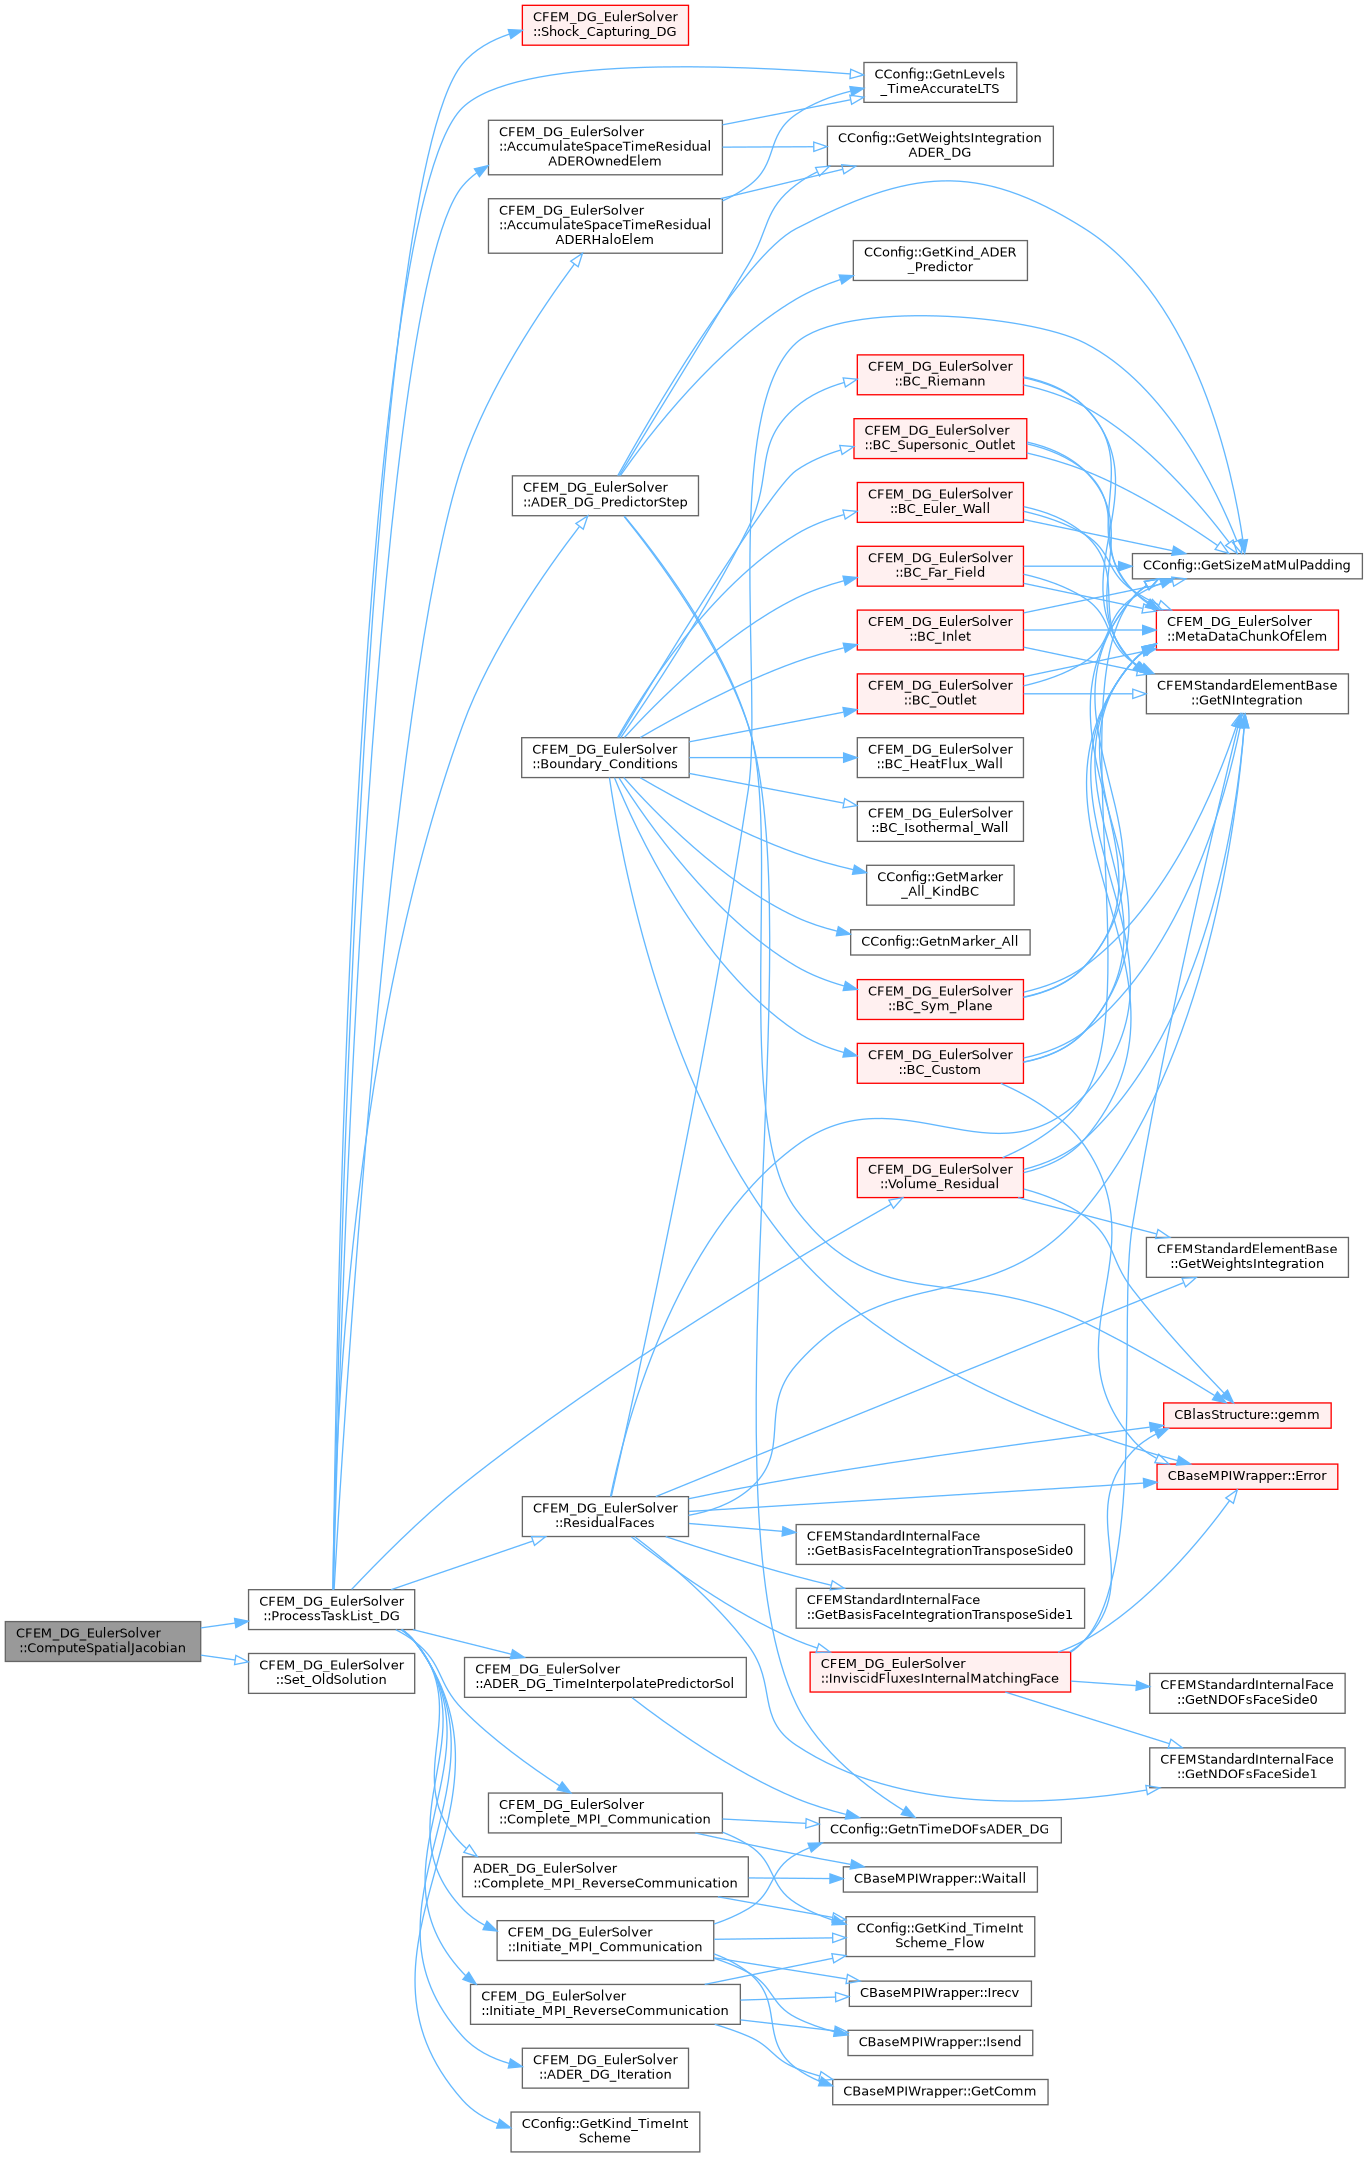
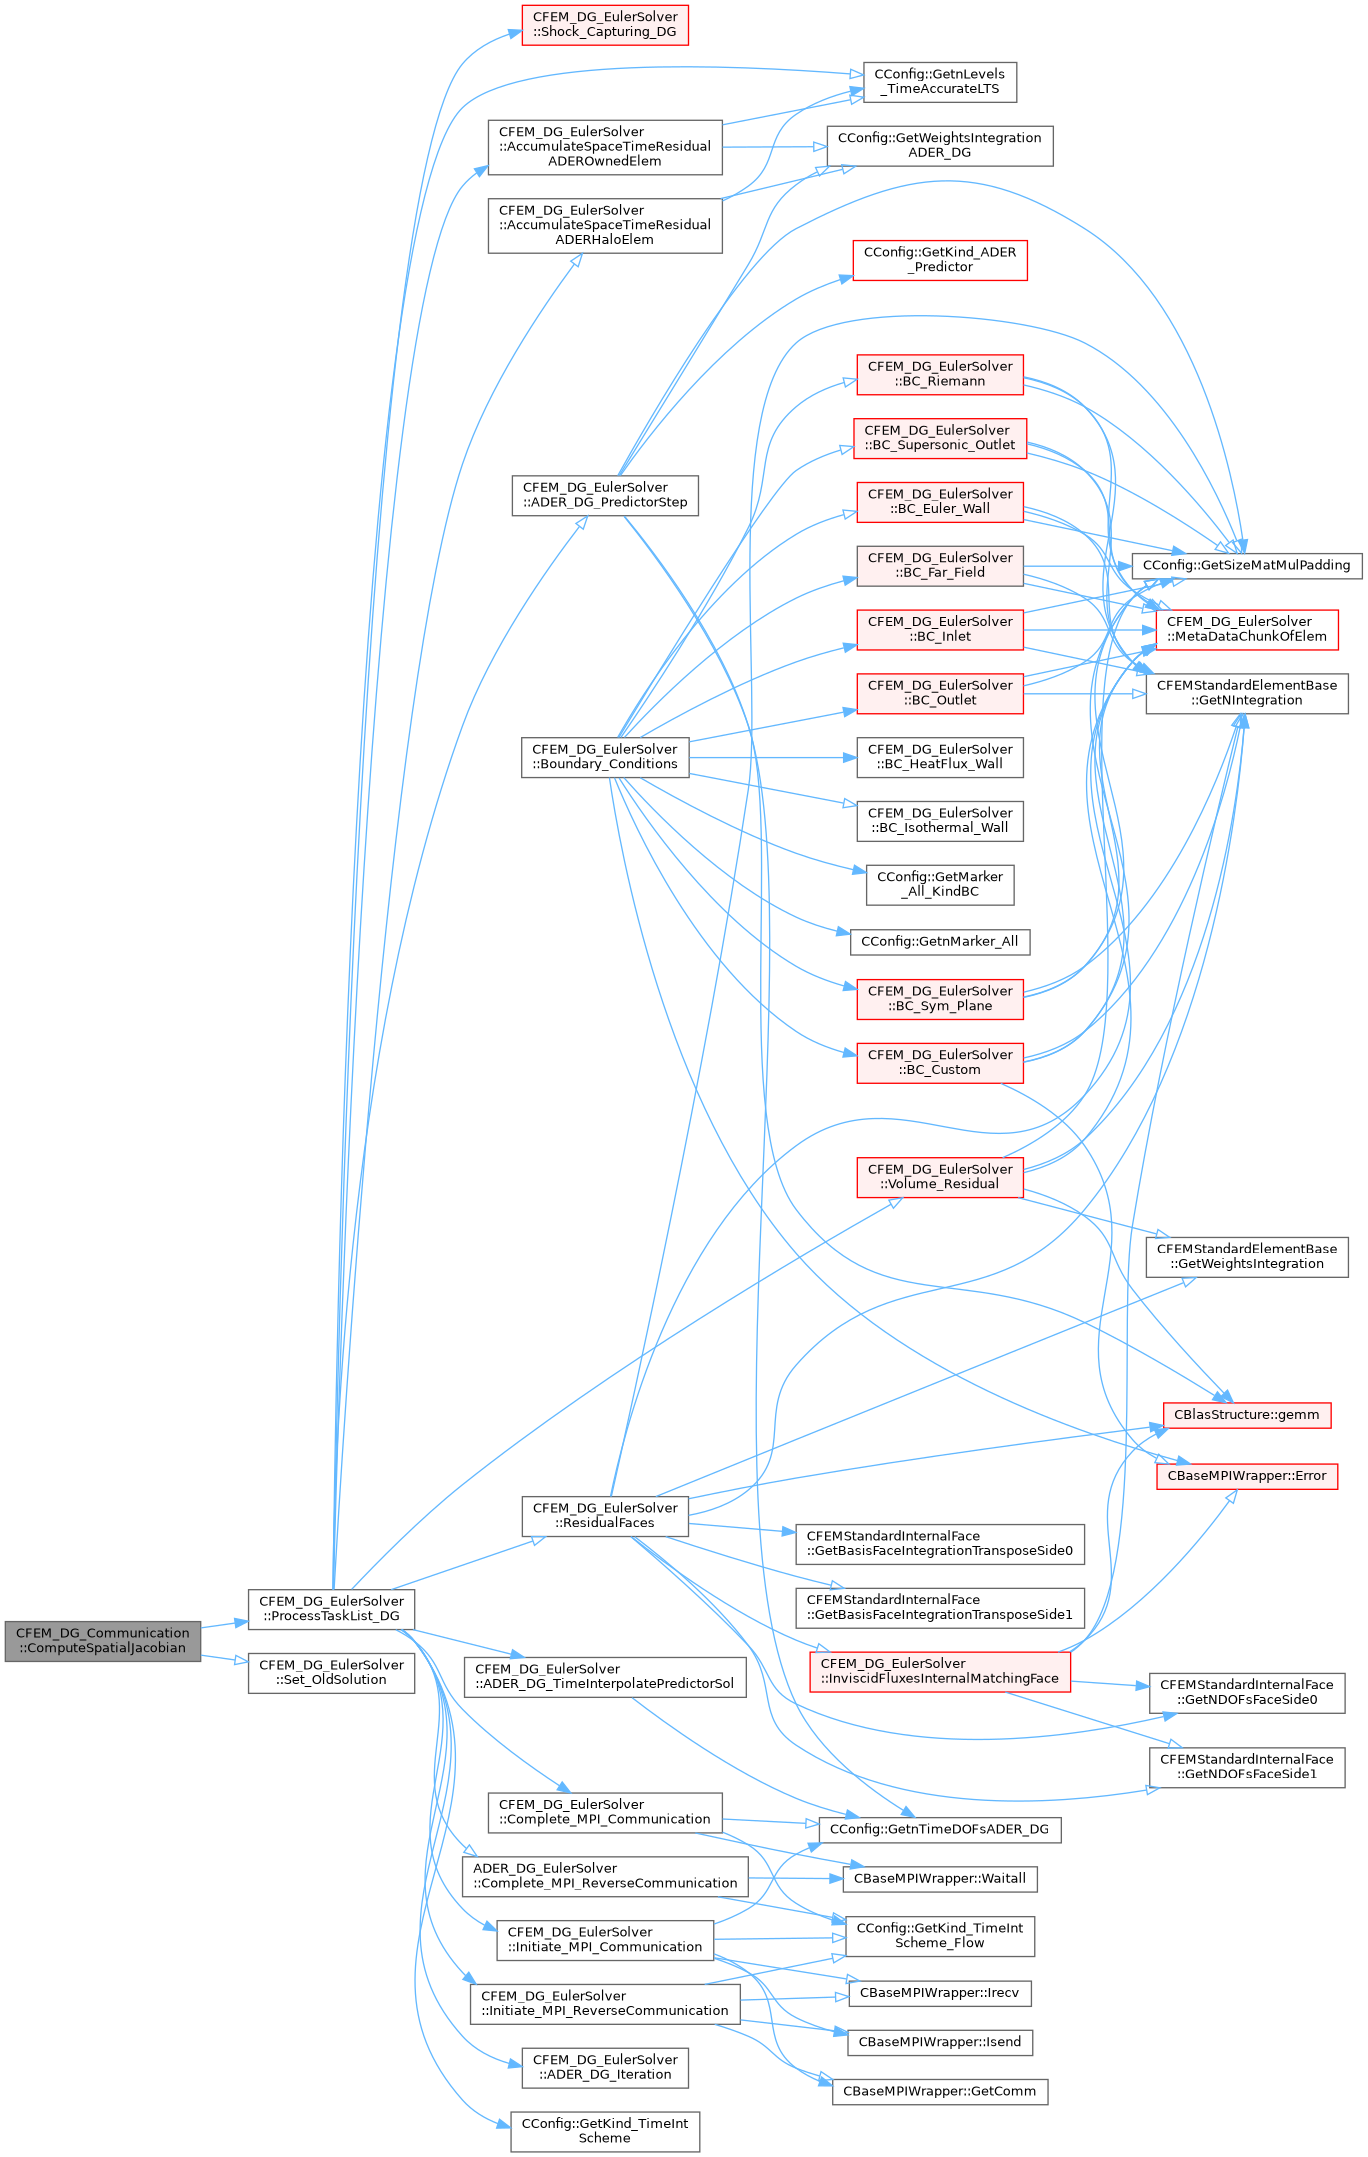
node "CConfig::GetKind_ADER _Predictor": color grey40 -> red
node "CFEM_DG_EulerSolver ::BC_Far_Field": color red -> grey40
edge "CFEM_DG_EulerSolver ::InviscidFluxesInternalMatchingFace" -> "CFEMStandardElementBase ::GetNIntegration": arrowhead normal -> onormal
edge "CFEM_DG_EulerSolver ::ResidualFaces" -> "CBaseMPIWrapper::Error": now "CFEM_DG_EulerSolver ::ResidualFaces" -> "CFEMStandardInternalFace ::GetNDOFsFaceSide0"
node "CFEM_DG_EulerSolver ::ComputeSpatialJacobian": label "CFEM_DG_EulerSolver ::ComputeSpatialJacobian" -> "CFEM_DG_Communication ::ComputeSpatialJacobian"
